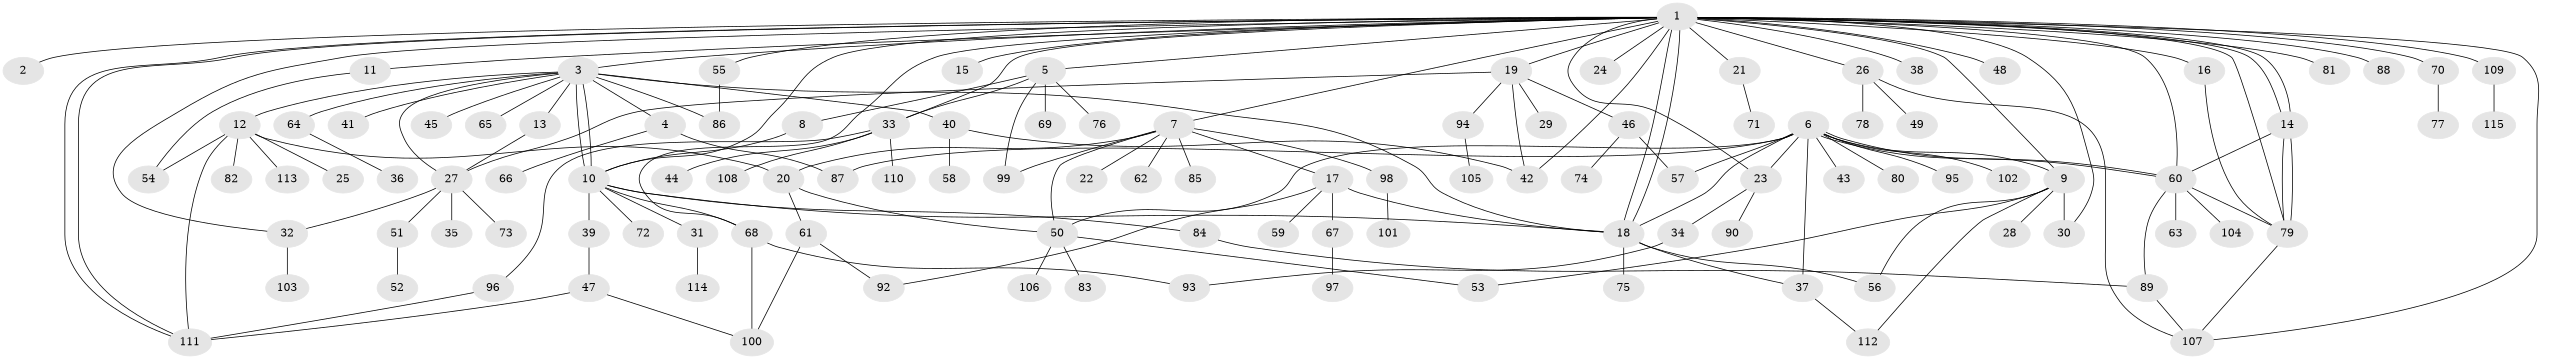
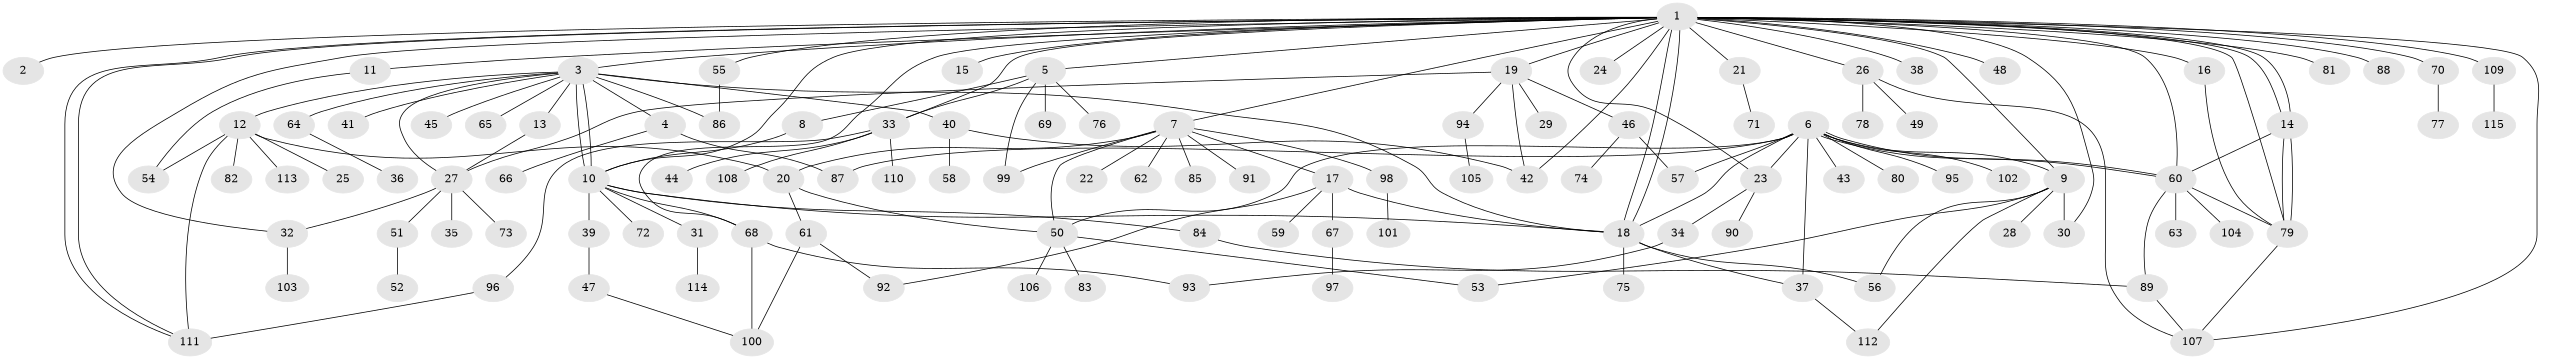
node "91": added
edge "47" -- "111": removed
